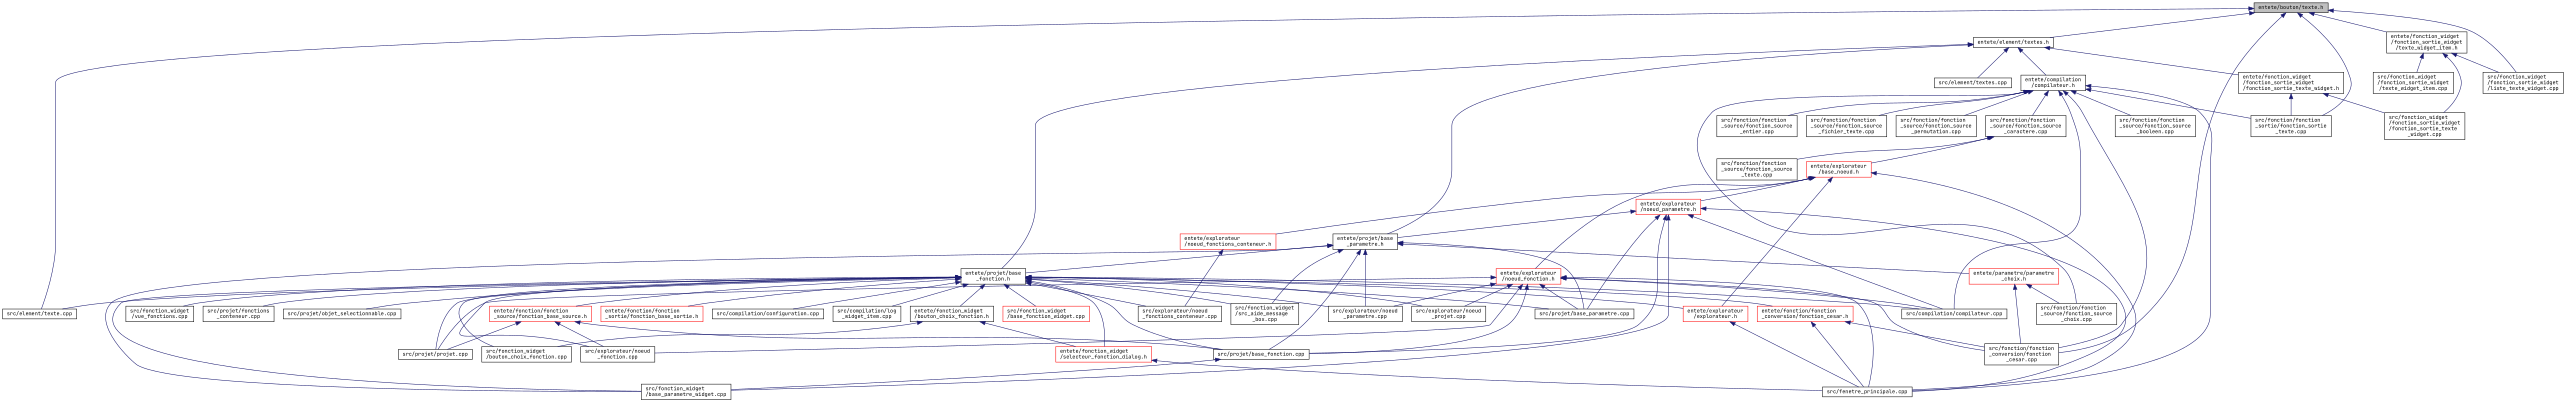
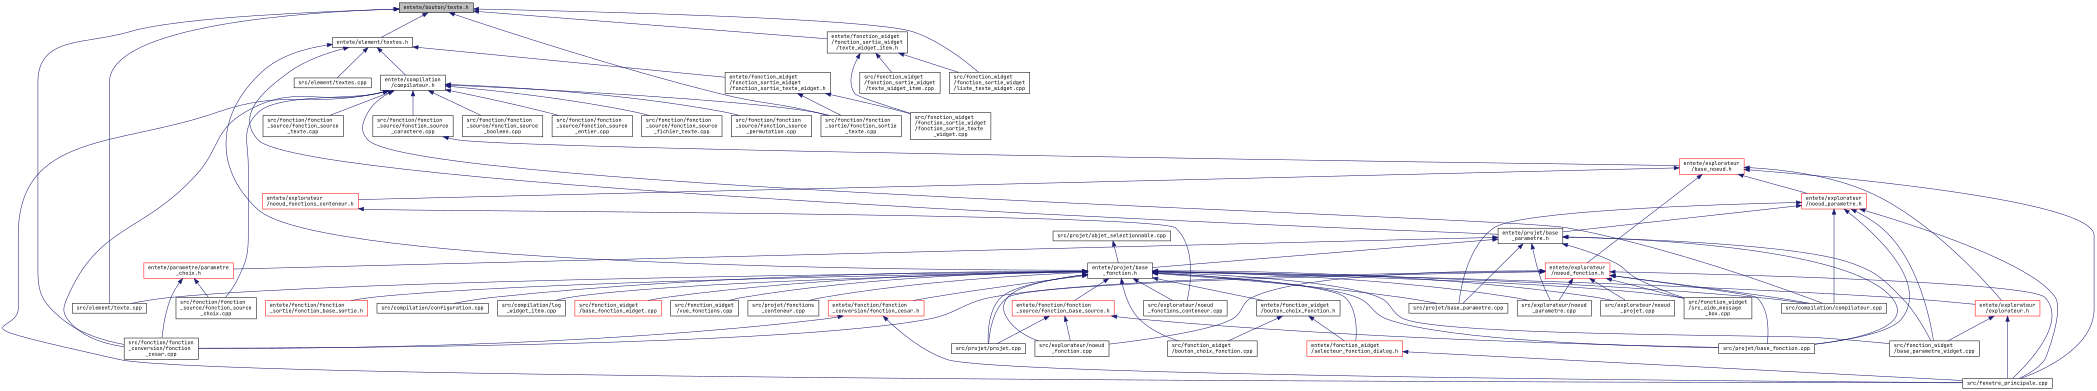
edge "src/fonction/fonction _source/fonction_source _texte.cpp" -> "src/fonction/fonction _source/fonction_source _caractere.cpp": now "src/fonction/fonction _source/fonction_source _texte.cpp" -> "entete/compilation /compilateur.h"
edge "src/projet/objet_selectionnable.cpp" -> "entete/projet/base _fonction.h": reversed
edge "src/projet/base_parametre.cpp" -> "entete/explorateur /noeud_fonction.h": now "src/fonction_widget /src_aide_message _box.cpp" -> "entete/explorateur /noeud_fonction.h"
edge "src/fonction_widget /base_parametre_widget.cpp" -> "src/projet/base_fonction.cpp": now "src/fonction_widget /base_parametre_widget.cpp" -> "entete/explorateur /explorateur.h"
